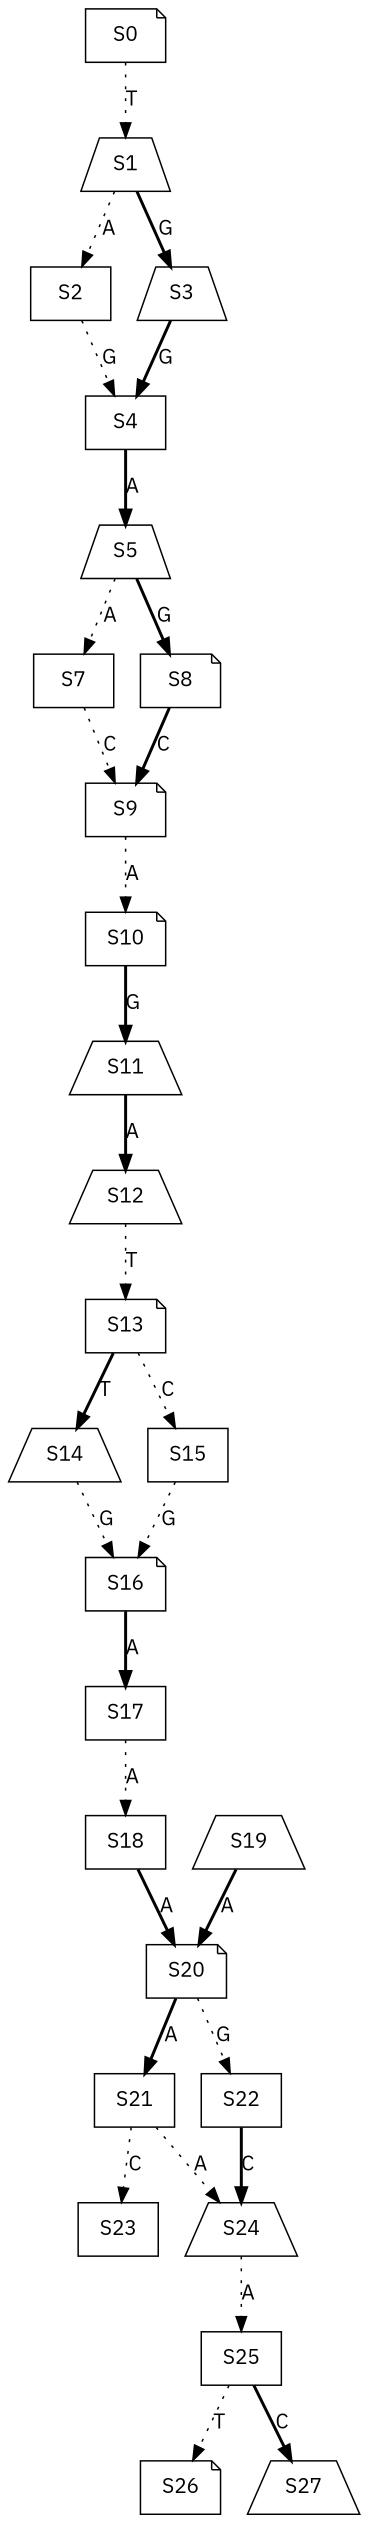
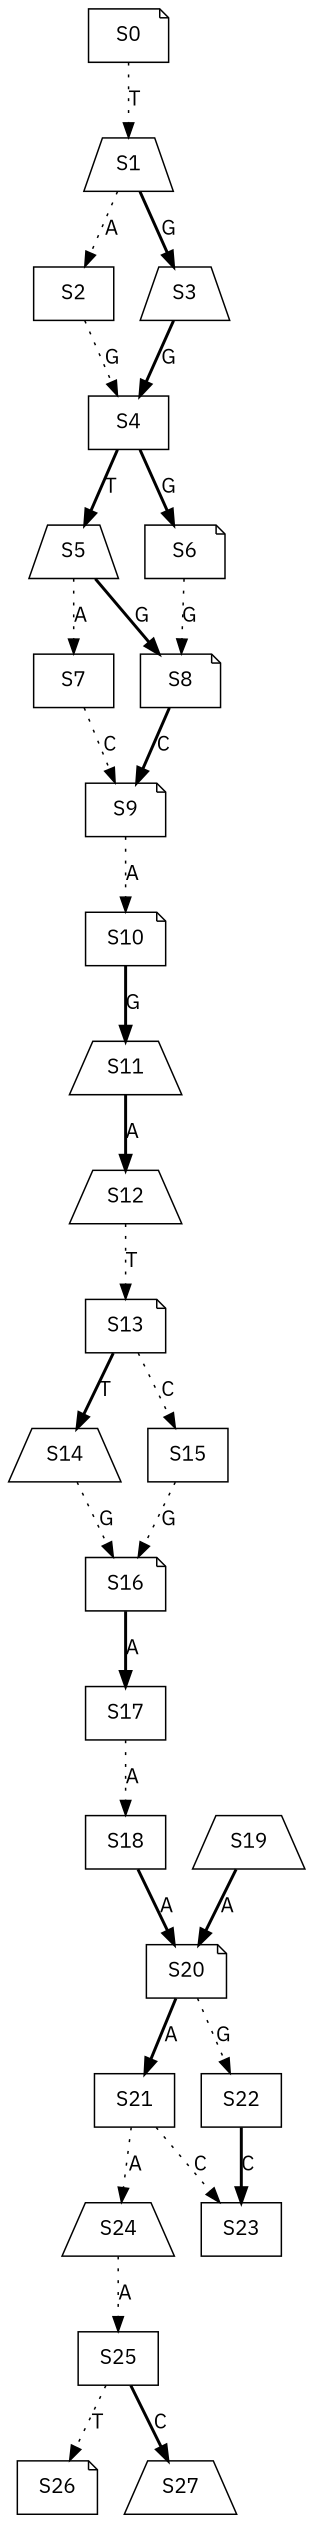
edge "S4" -> "S5": label "A" -> "T"
node "S6": added
edge "S22" -> "S24": now "S22" -> "S23"
